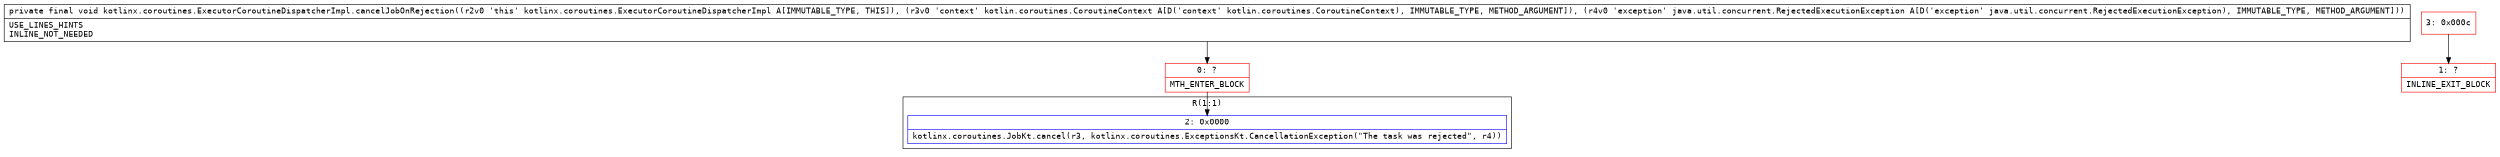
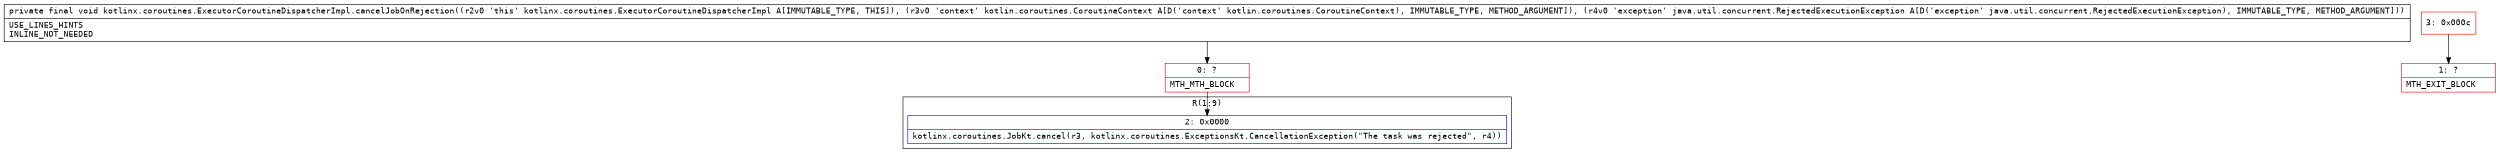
node "0: ?": text "MTH_ENTER_BLOCK" -> "MTH_MTH_BLOCK"
node "1: ?": text "INLINE_EXIT_BLOCK" -> "MTH_EXIT_BLOCK"
cluster "R(1:1)": label "R(1:1)" -> "R(1:9)"
